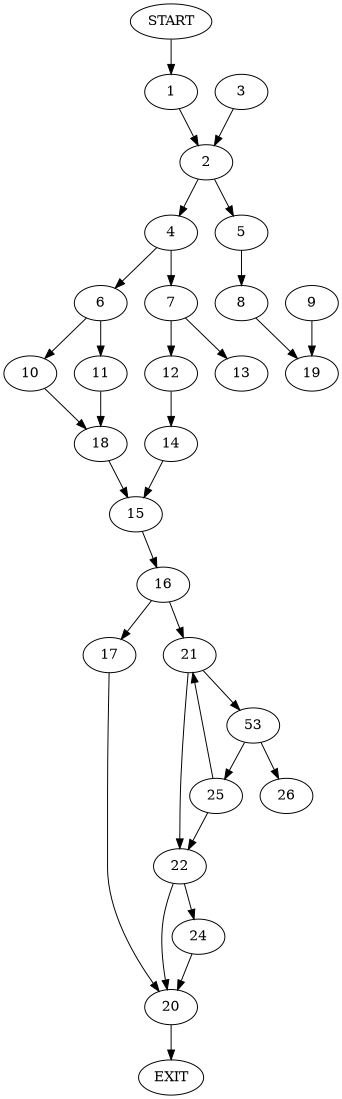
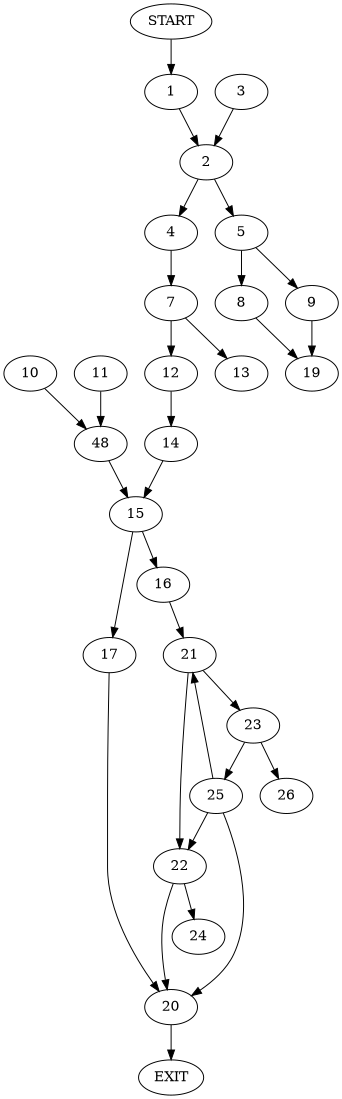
edge "5" -> "9": added
node "6": removed
node "18": label "18" -> "48"
edge "16" -> "17": now "15" -> "17"
node "53": label "53" -> "23"
edge "24" -> "20": now "25" -> "20"
